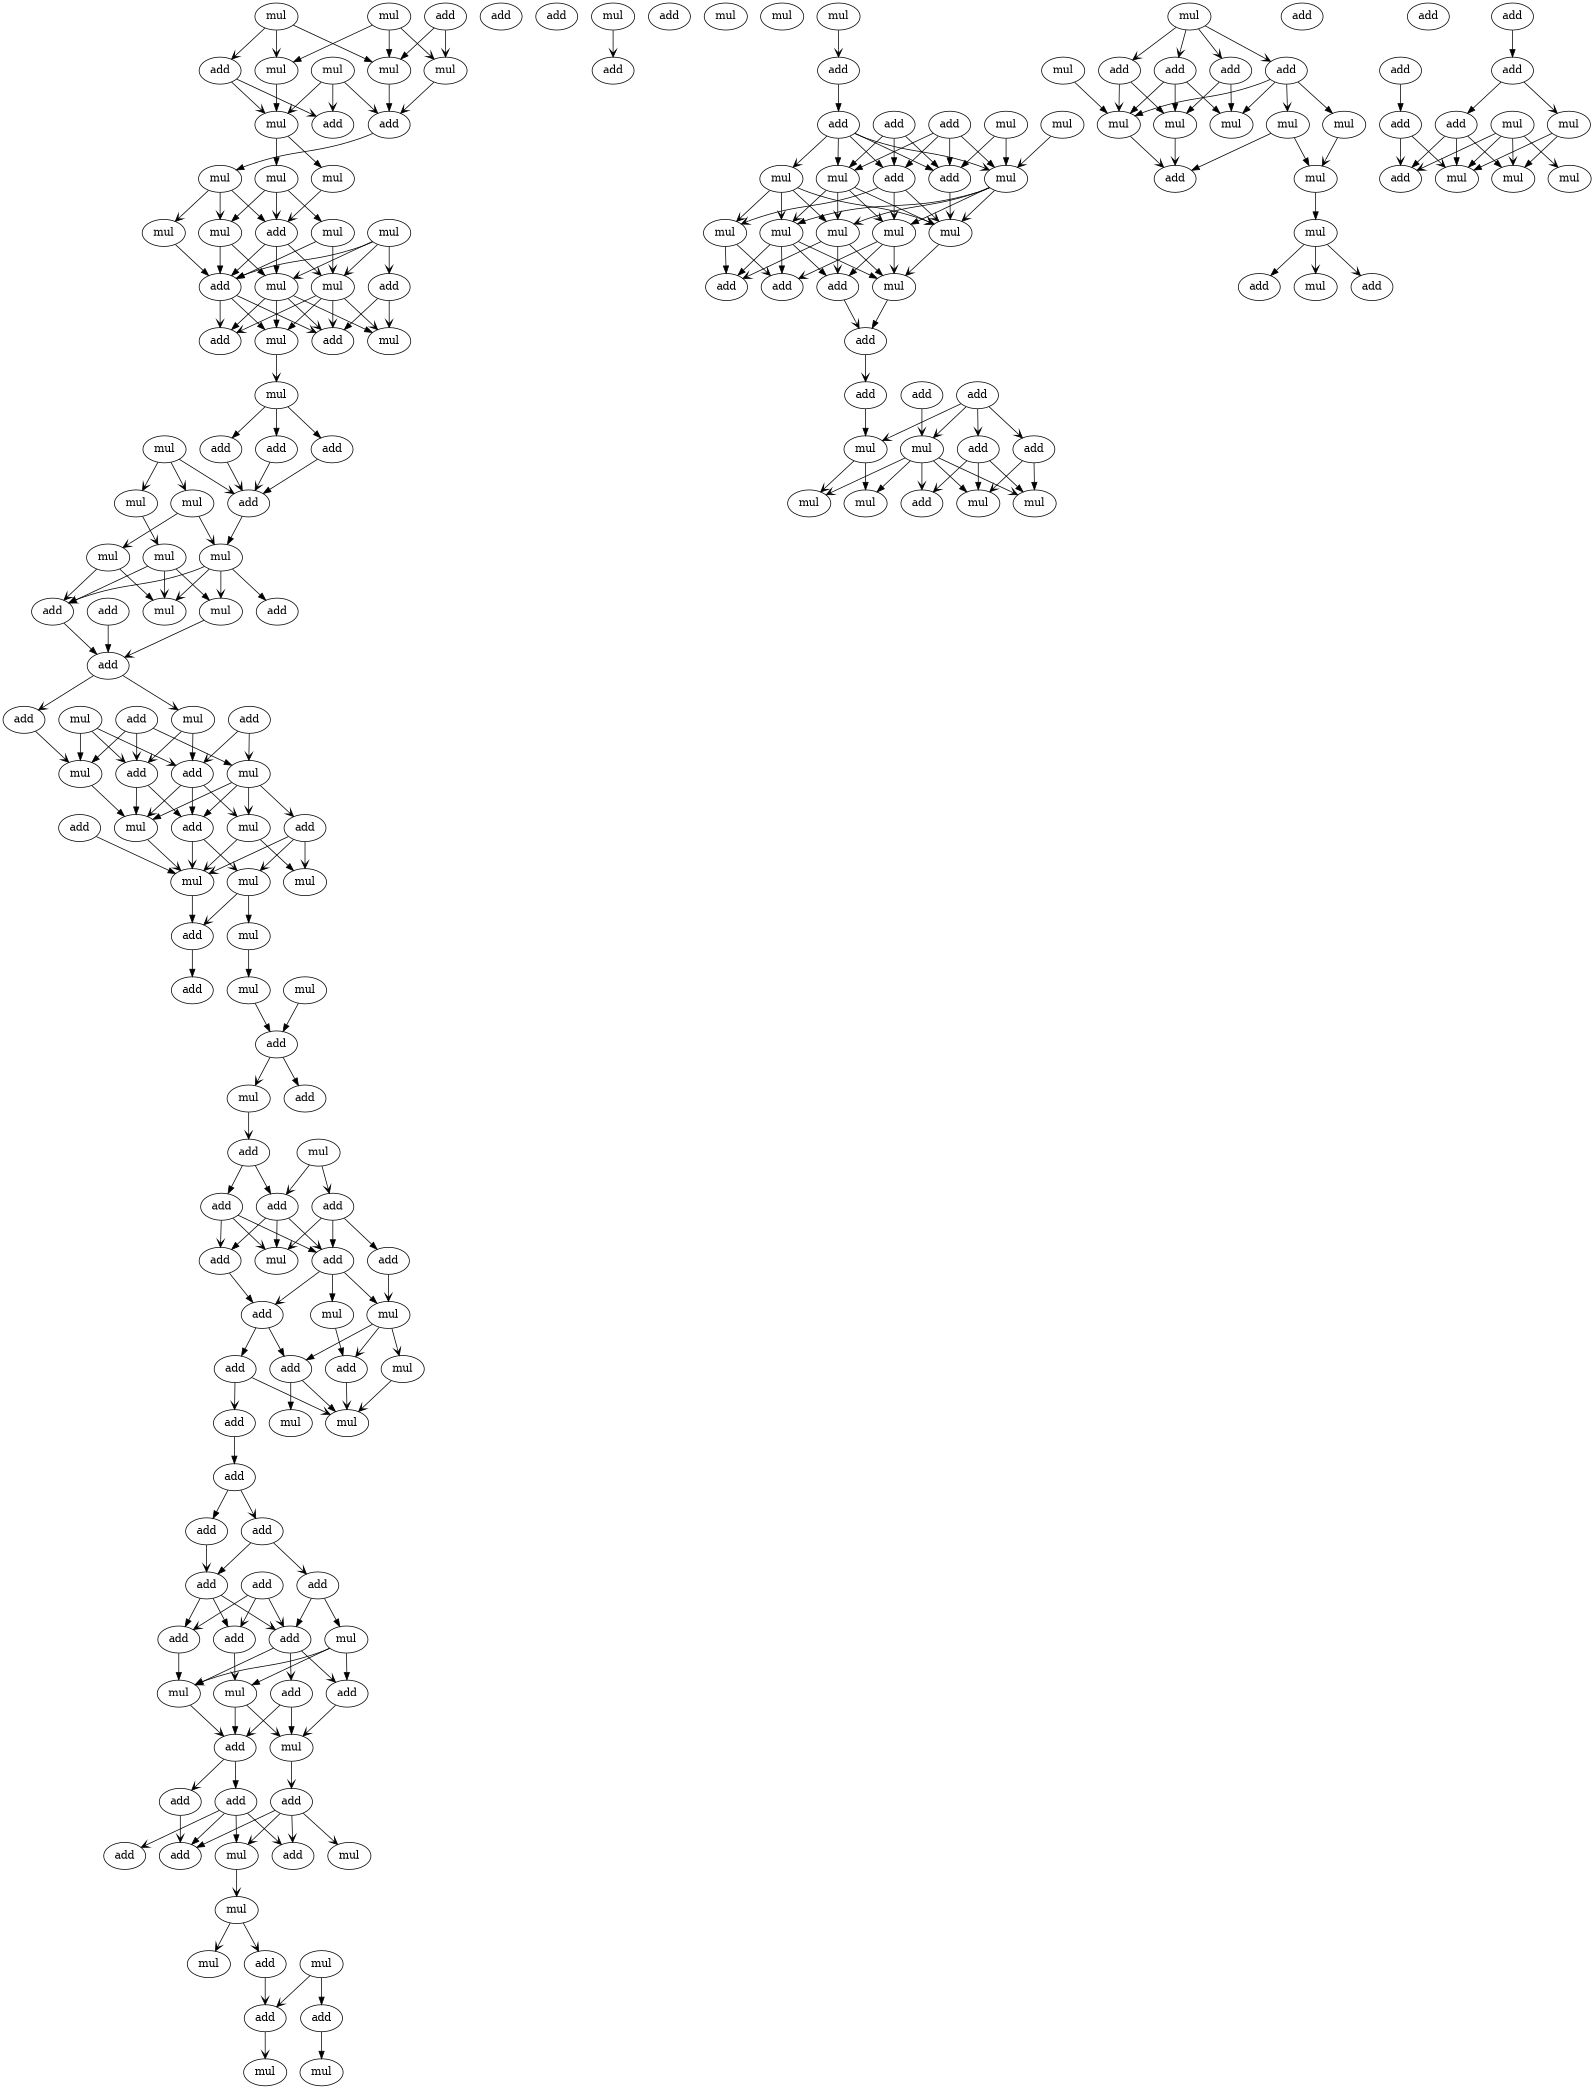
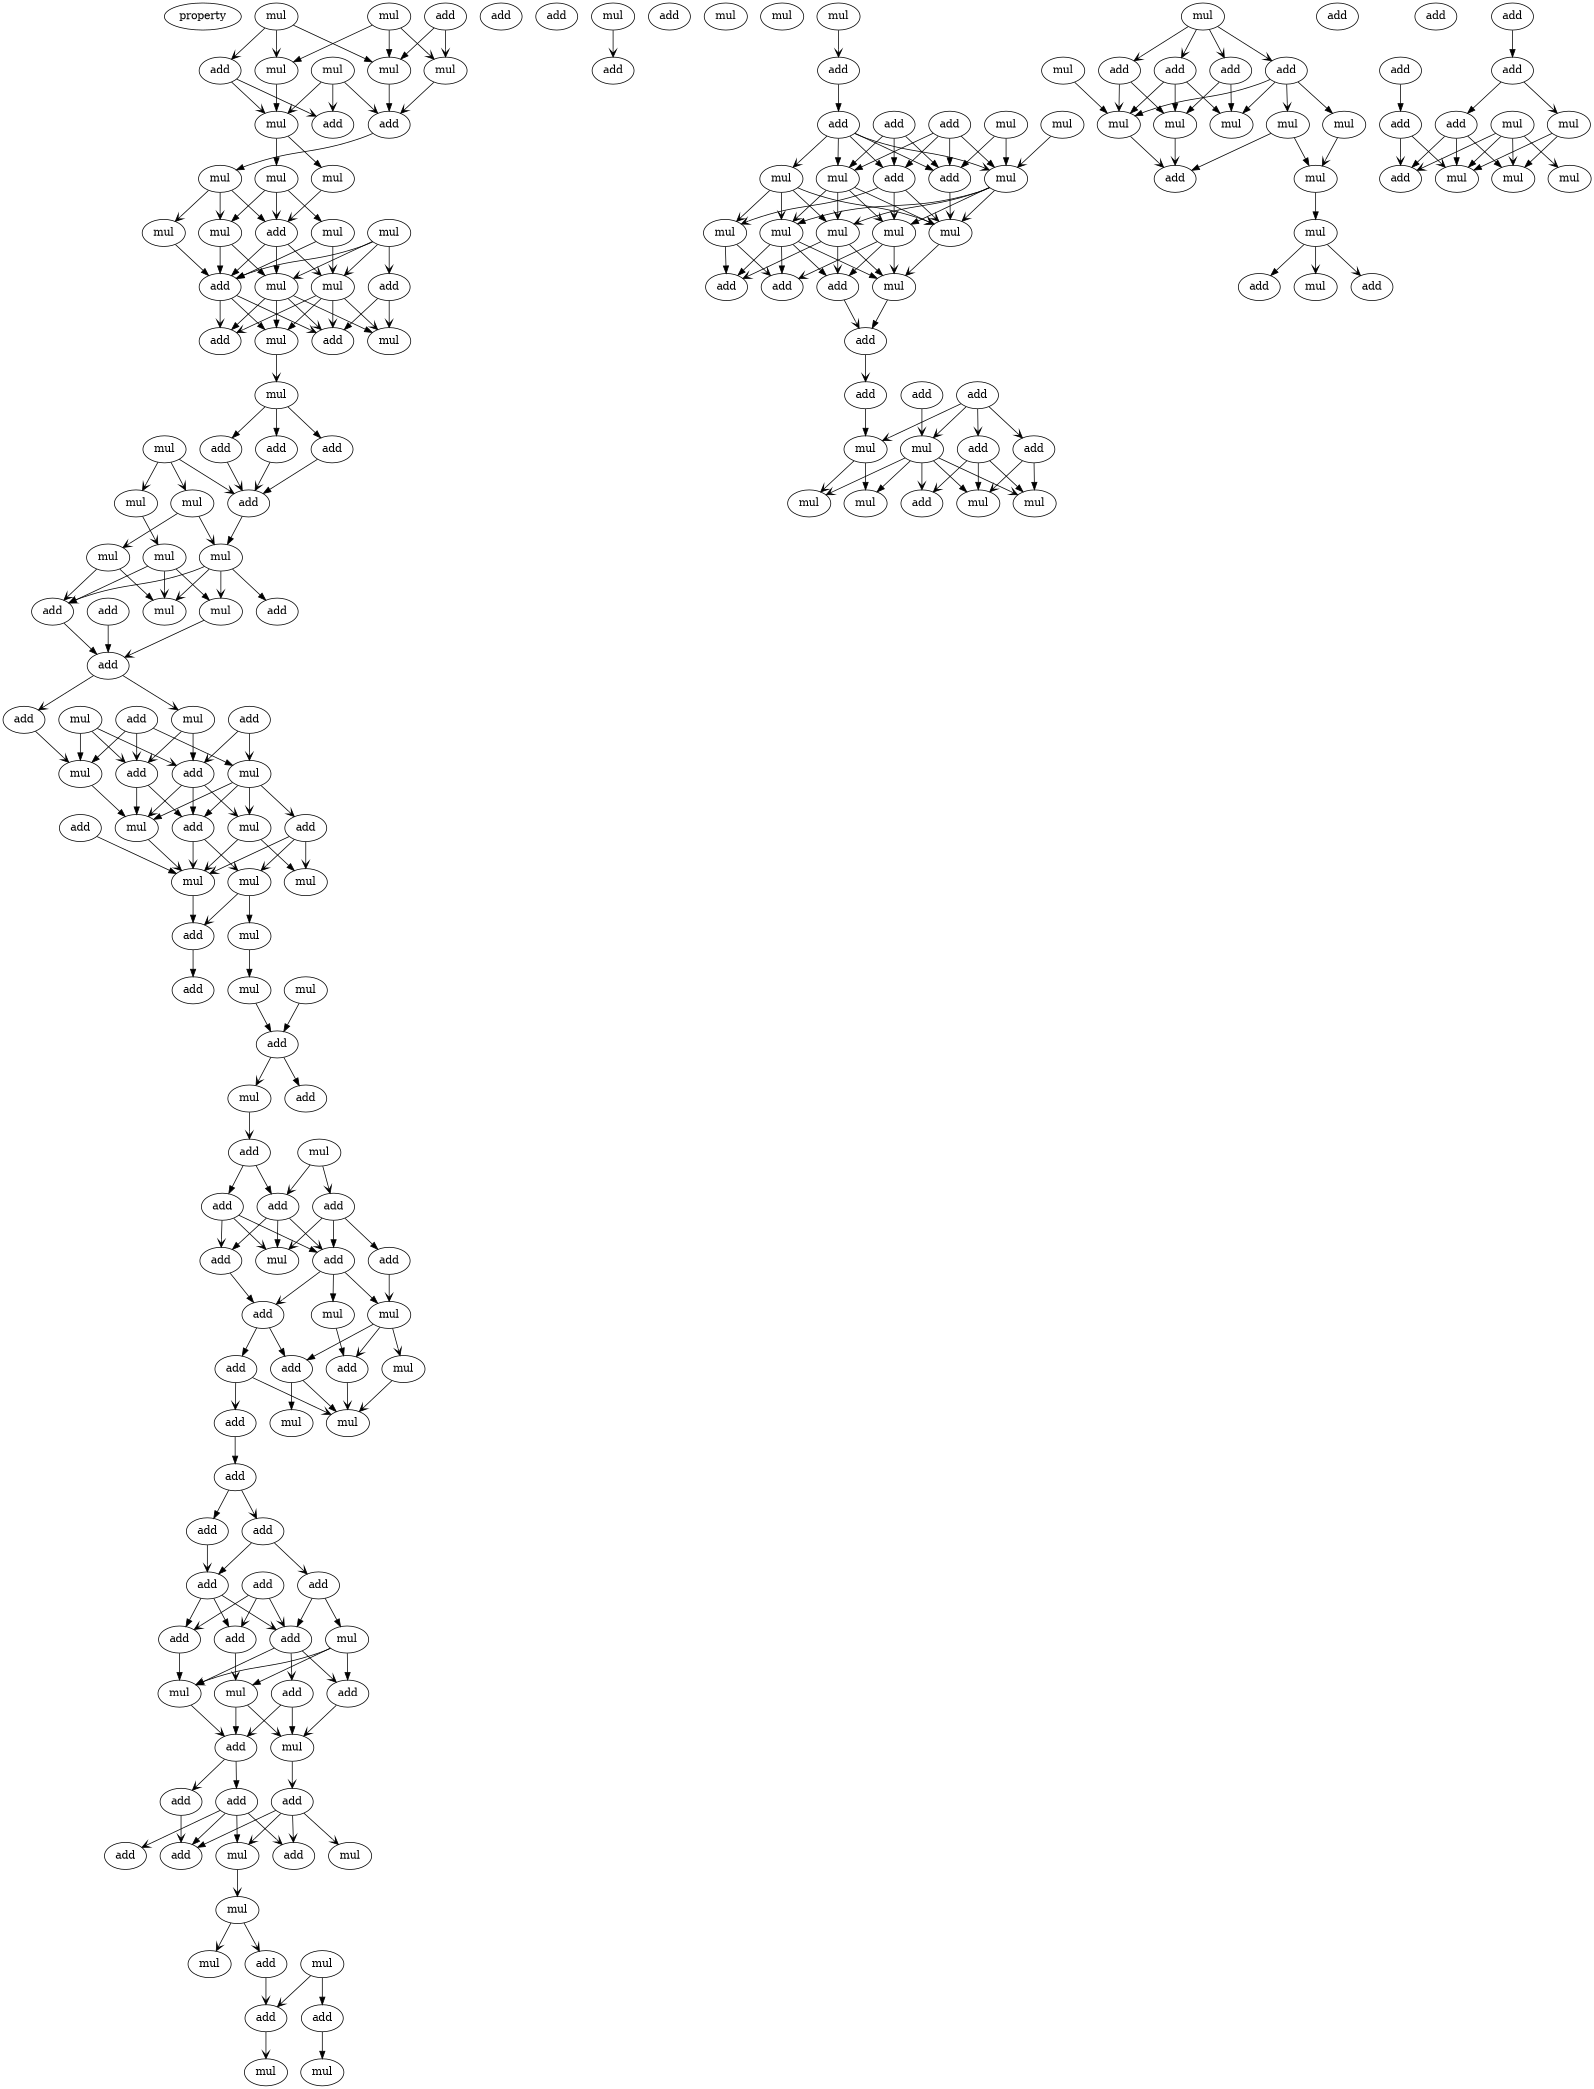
node "property": added
